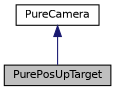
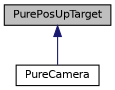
edge "PurePosUpTarget" -> "PureCamera": reversed
